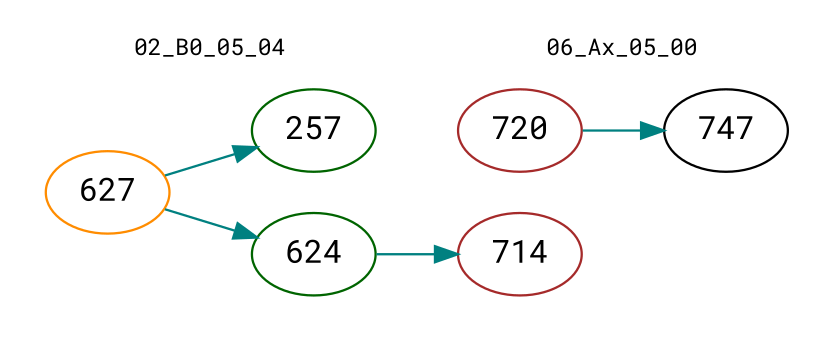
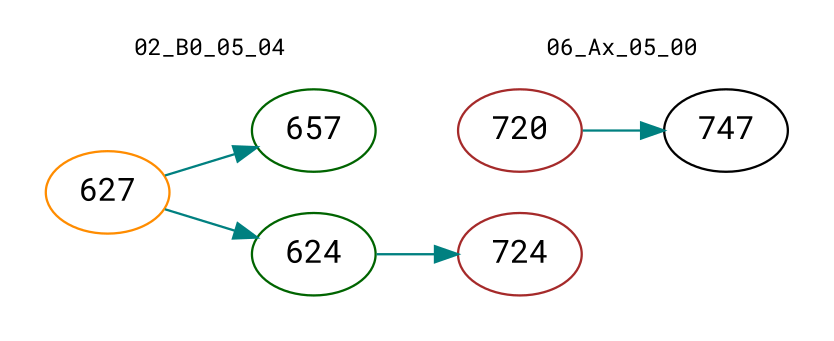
node "257": label "257" -> "657"
node "714": label "714" -> "724"
